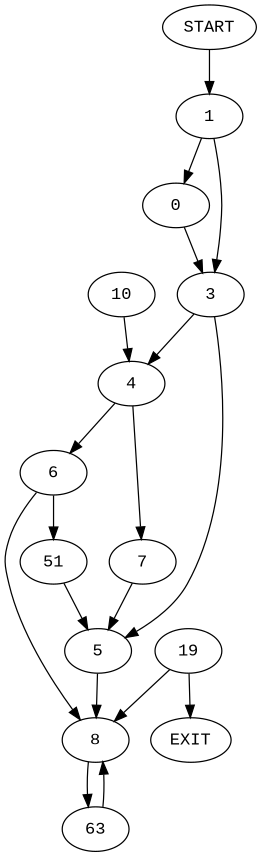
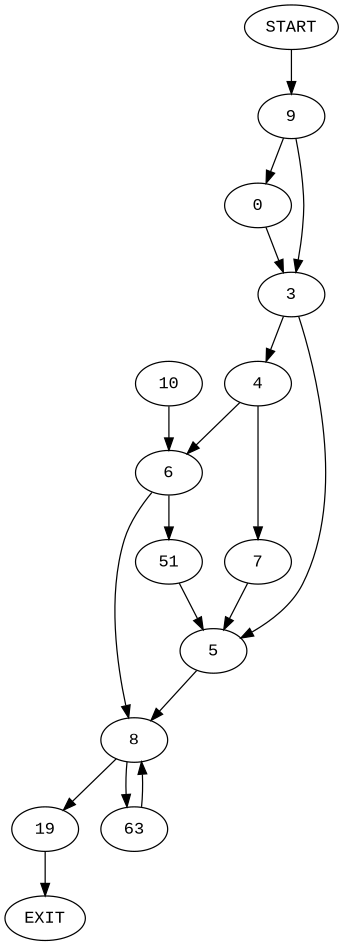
node "1": label "1" -> "9"
edge "10" -> "4": now "10" -> "6"
edge "19" -> "8": reversed
